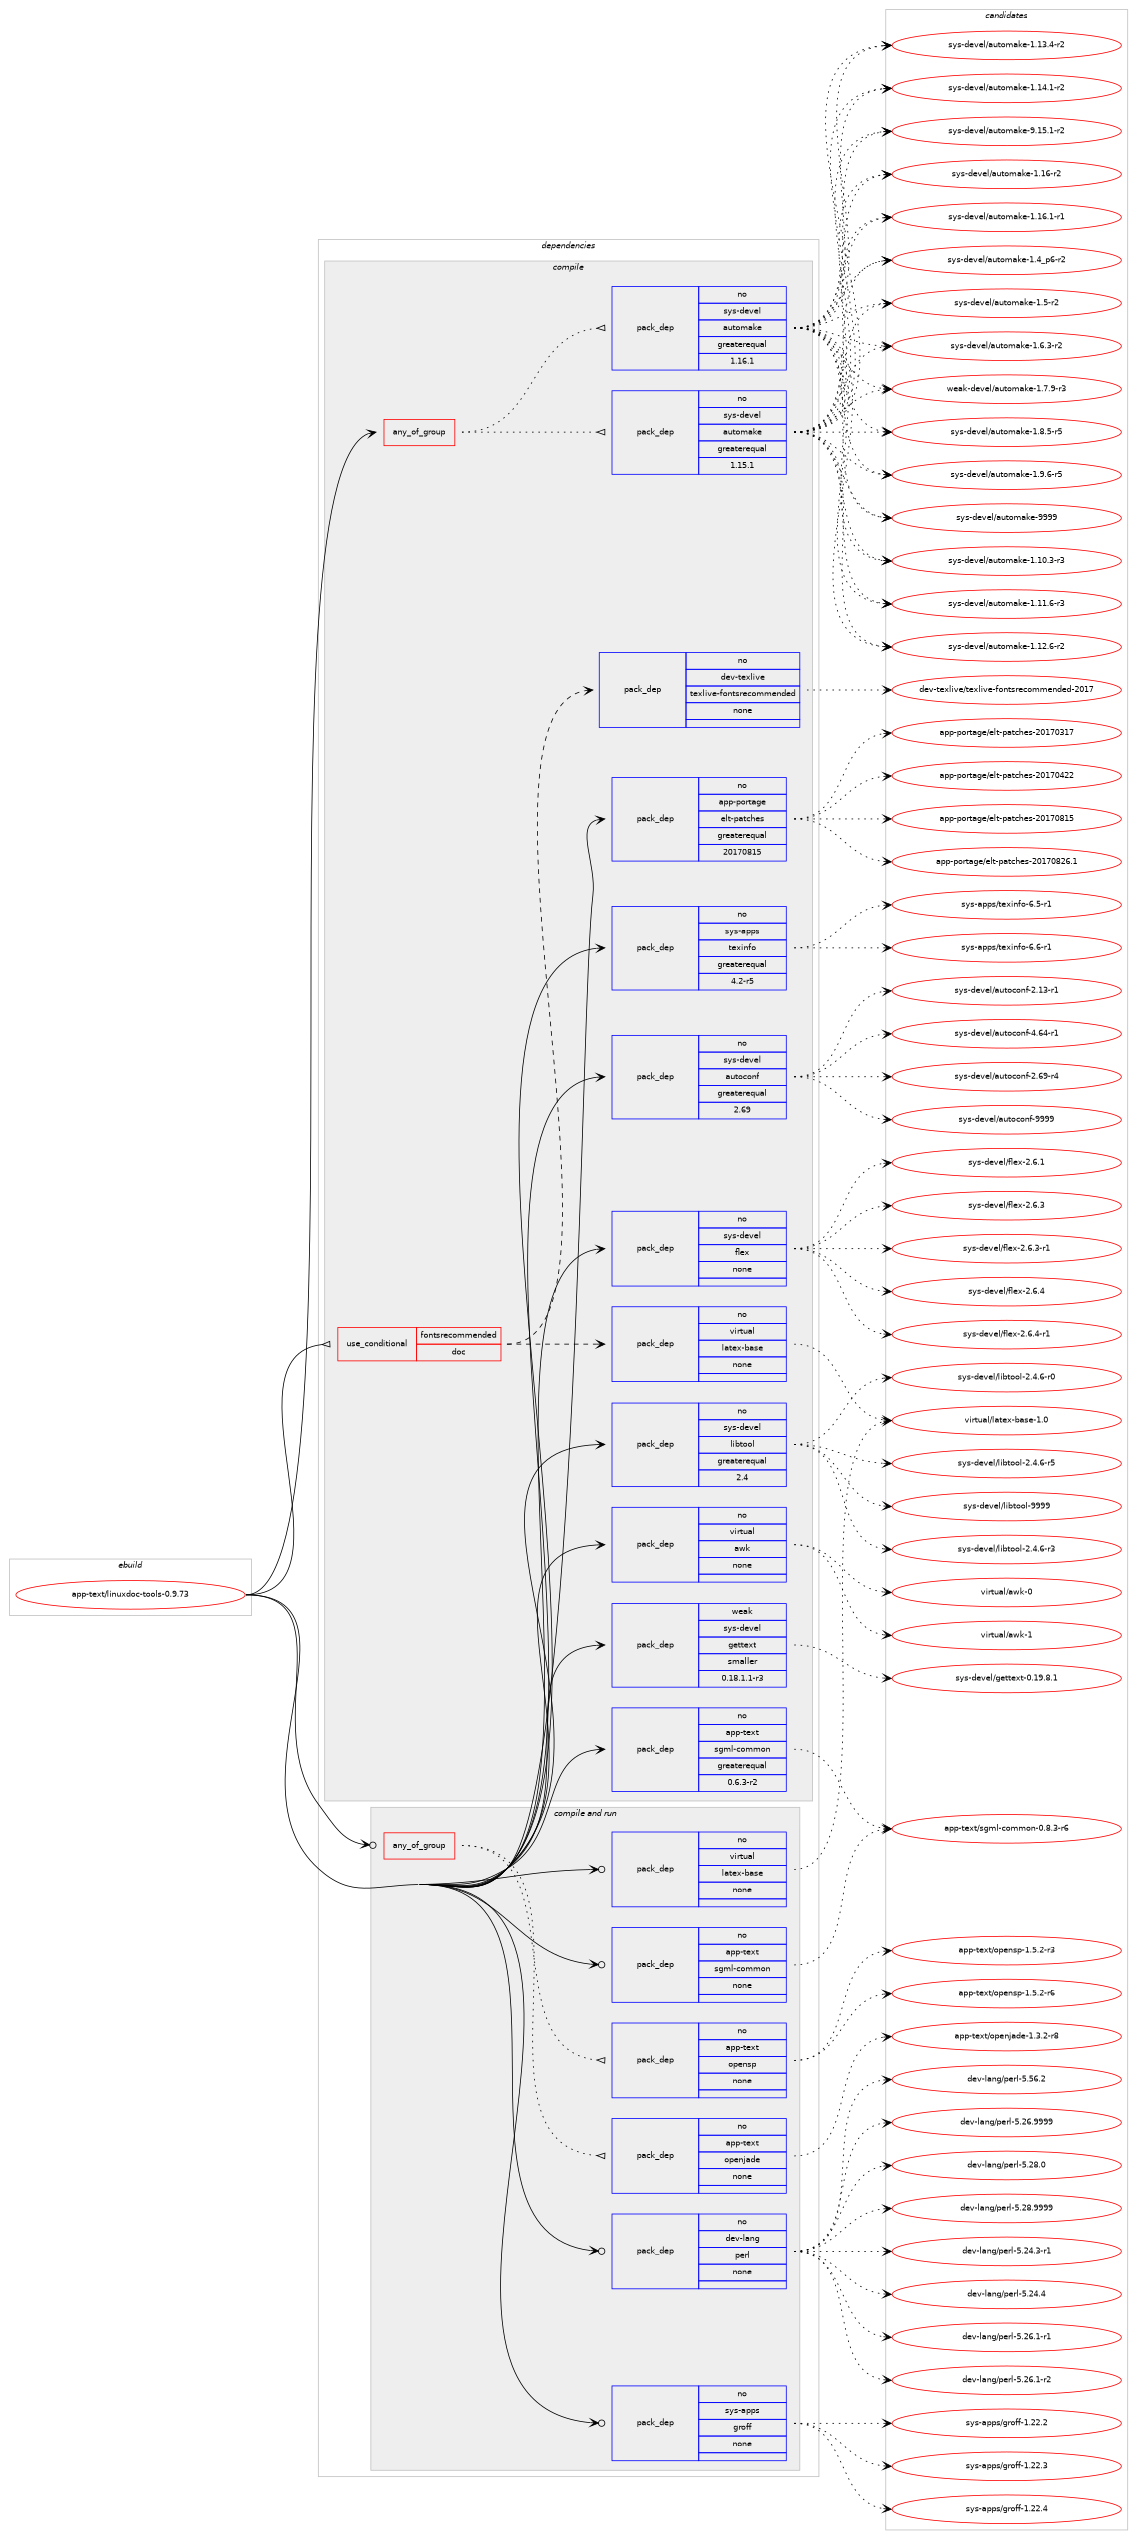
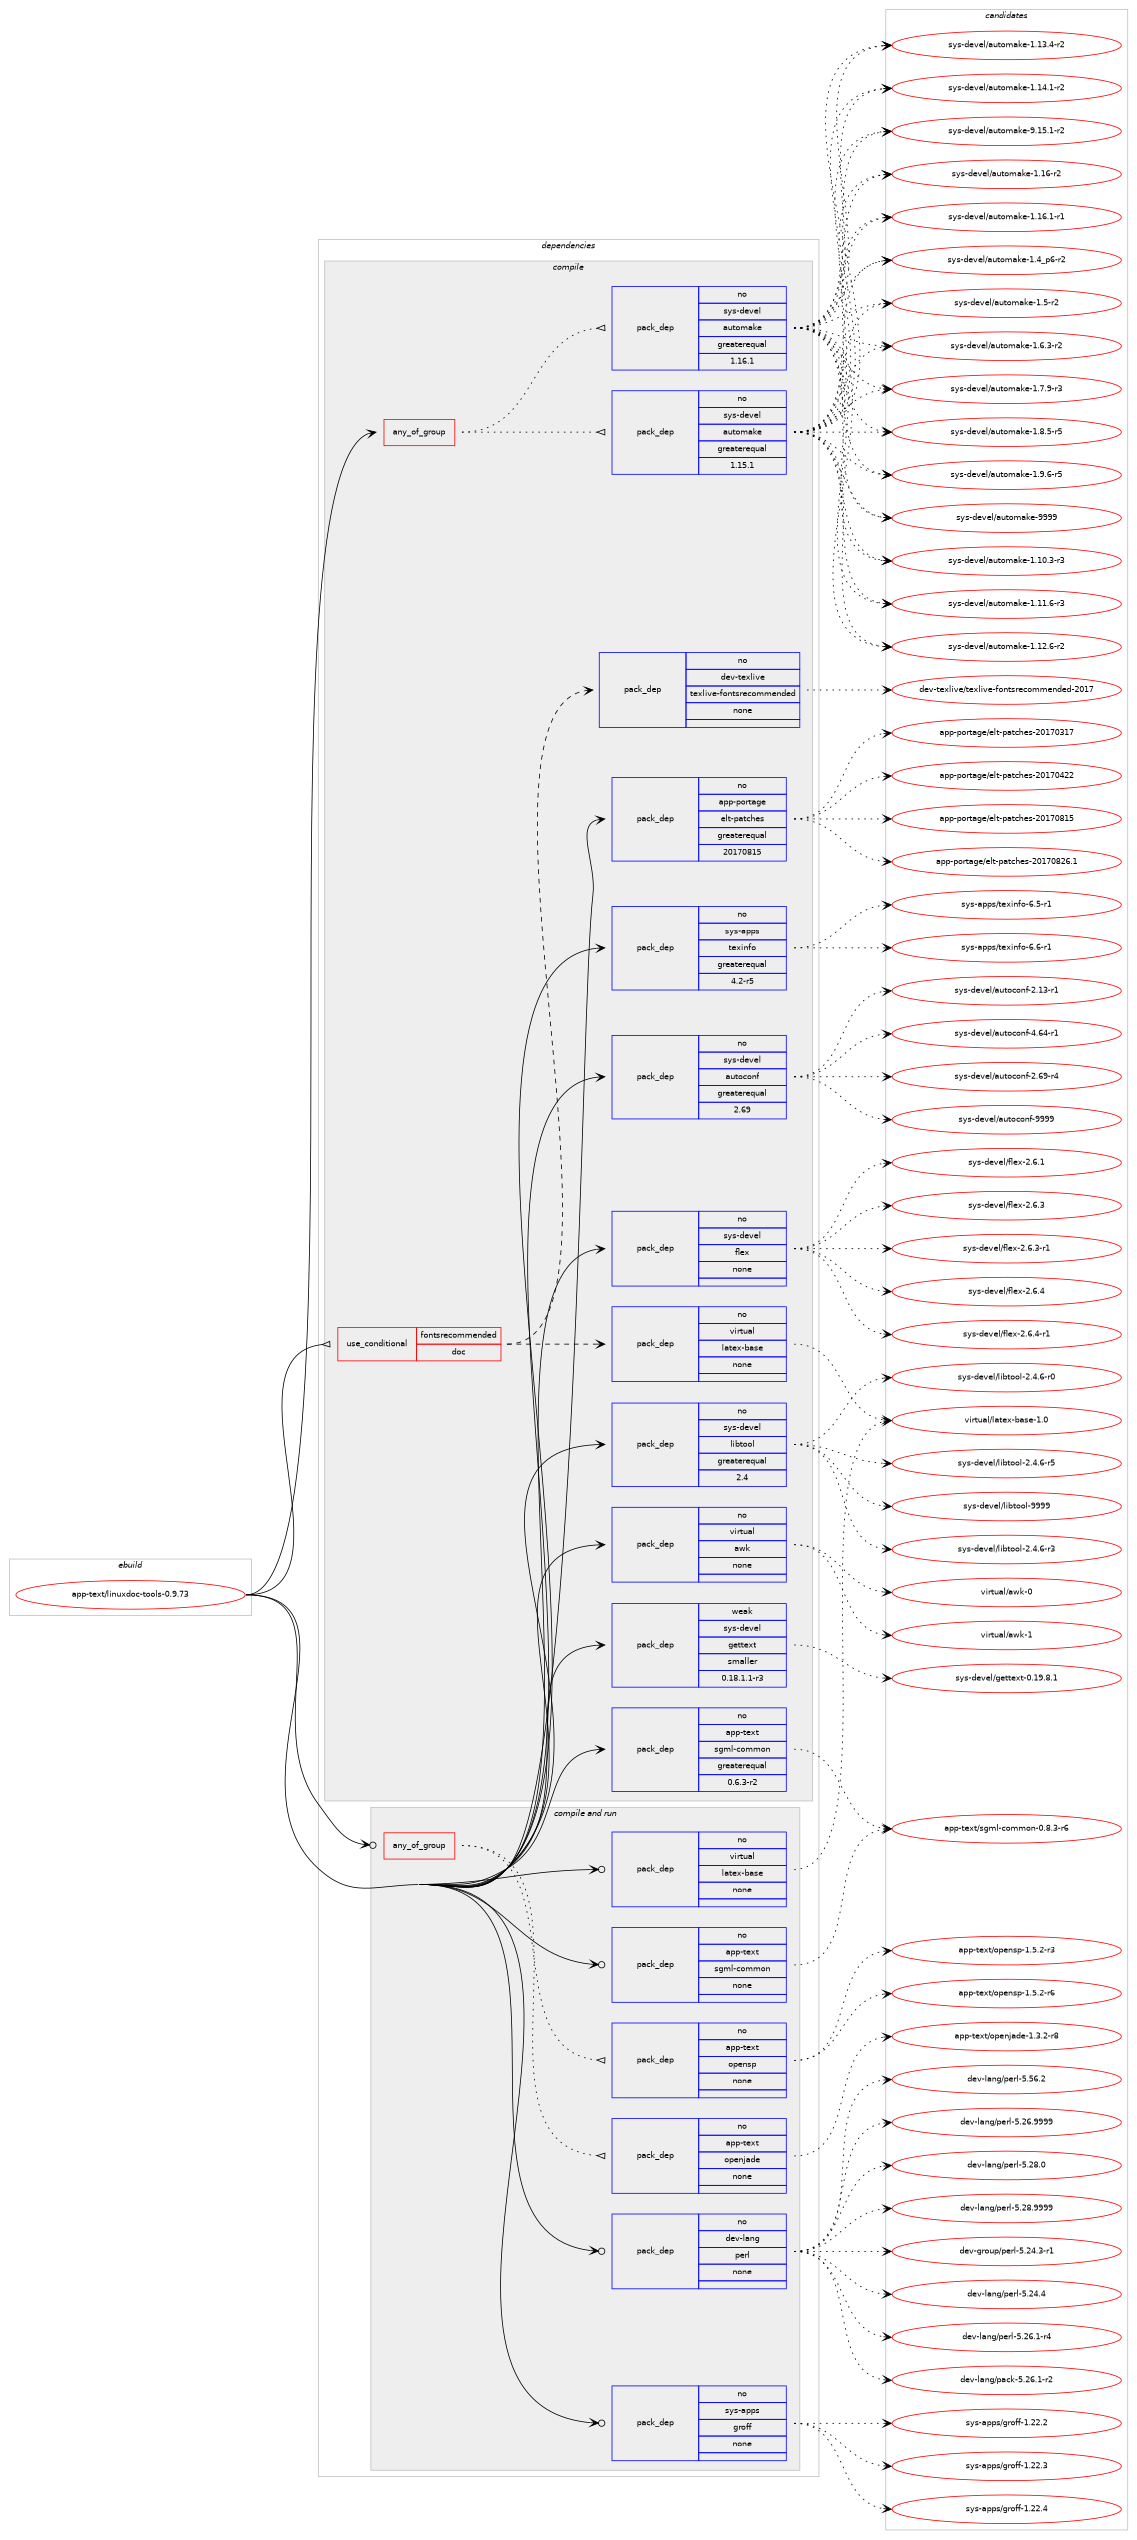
node "weak-devel/automake-1.7.9-r3": label "weak-devel/automake-1.7.9-r3" -> "sys-devel/automake-1.7.9-r3"
node "dev-lang/perl-5.24.3-r1": label "dev-lang/perl-5.24.3-r1" -> "dev-group/perl-5.24.3-r1"
node "dev-lang/perl-5.26.1-r1": label "dev-lang/perl-5.26.1-r1" -> "dev-lang/perl-5.26.1-r4"
node "dev-lang/perl-5.26.1-r2": label "dev-lang/perl-5.26.1-r2" -> "dev-lang/pack-5.26.1-r2"
